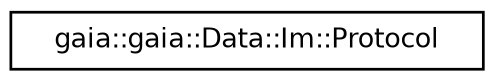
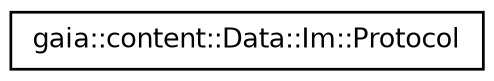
node "gaia::gaia::Data::Im::Protocol": label "gaia::gaia::Data::Im::Protocol" -> "gaia::content::Data::Im::Protocol"
